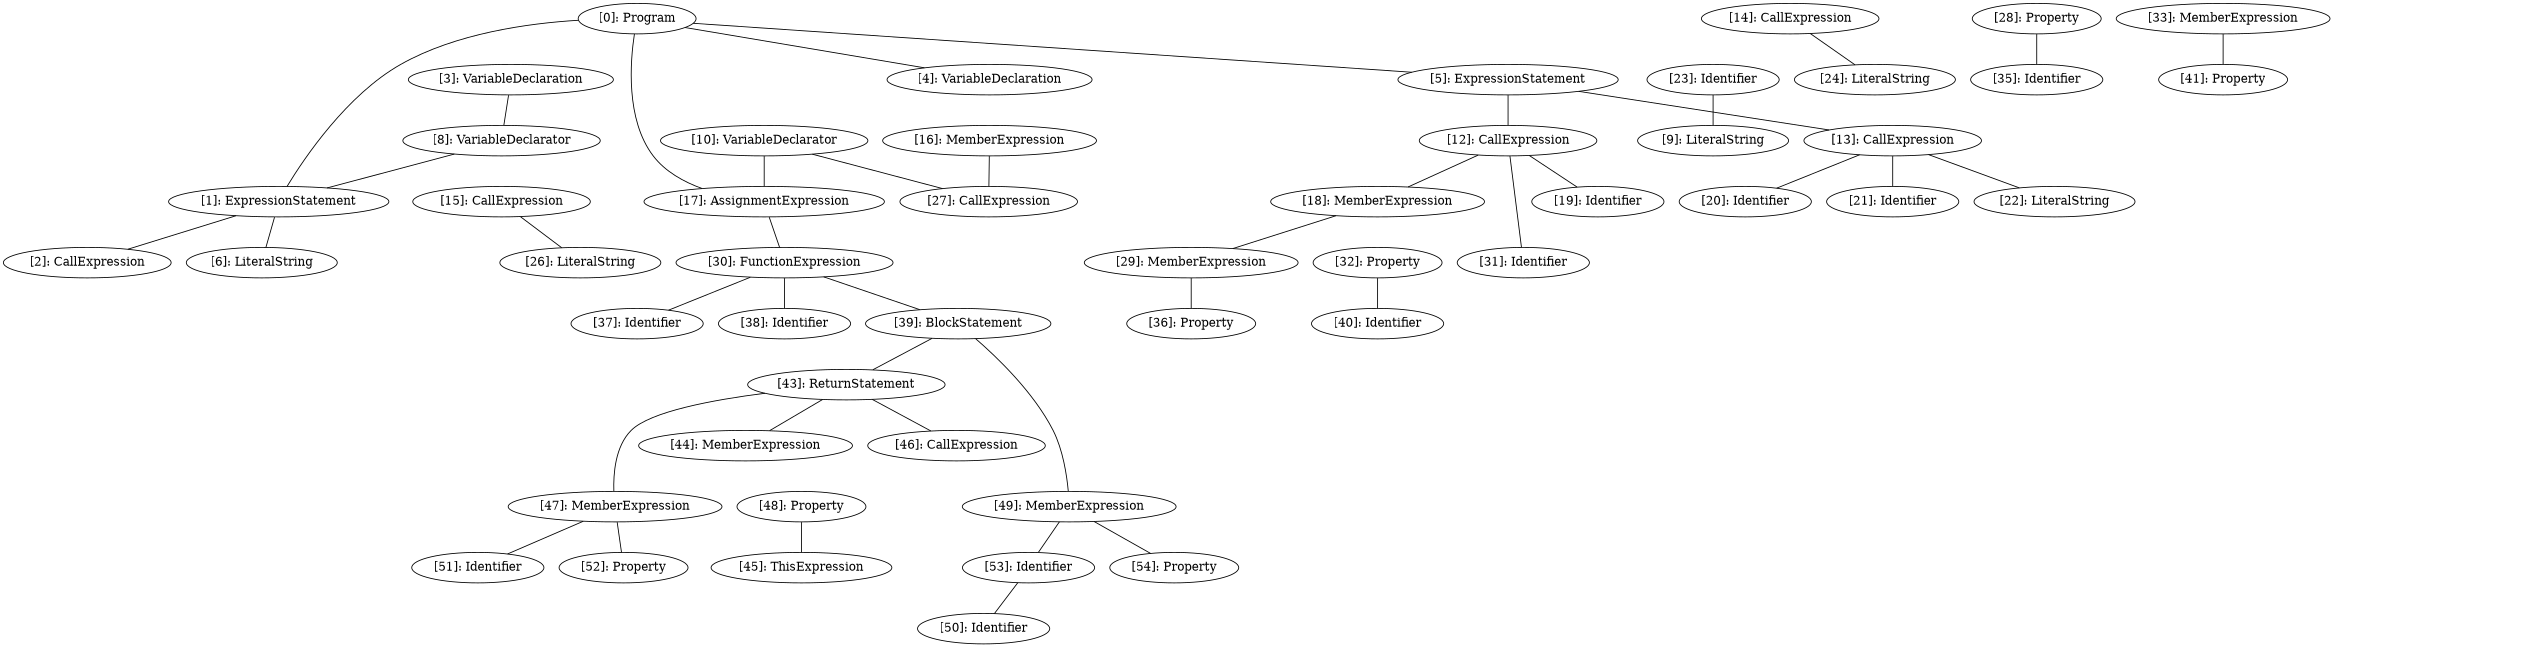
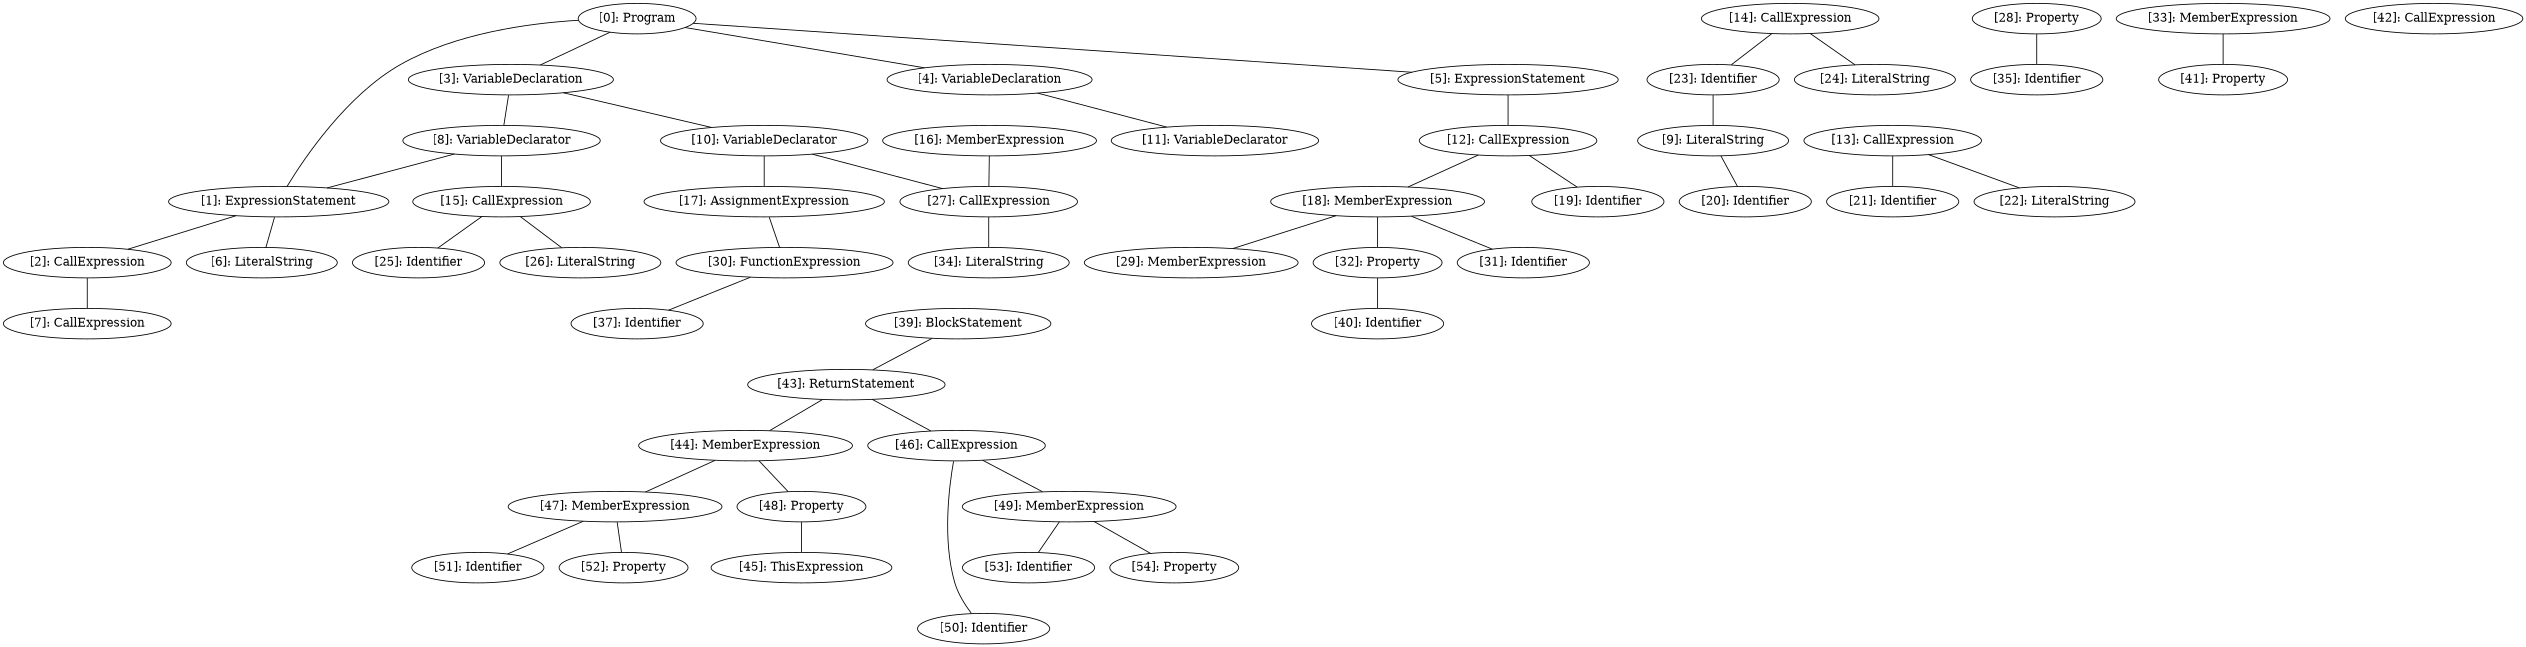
node "[42]: CallExpression": added
edge "[14]: CallExpression" -- "[23]: Identifier": added
edge "[3]: VariableDeclaration" -- "[10]: VariableDeclarator": added
edge "[5]: ExpressionStatement" -- "[13]: CallExpression": removed
edge "[0]: Program" -- "[17]: AssignmentExpression": now "[0]: Program" -- "[3]: VariableDeclaration"
node "[11]: VariableDeclarator": added
edge "[8]: VariableDeclarator" -- "[15]: CallExpression": added
edge "[13]: CallExpression" -- "[20]: Identifier": now "[9]: LiteralString" -- "[20]: Identifier"
edge "[12]: CallExpression" -- "[31]: Identifier": now "[18]: MemberExpression" -- "[31]: Identifier"
edge "[18]: MemberExpression" -- "[32]: Property": added
node "[25]: Identifier": added
node "[34]: LiteralString": added
edge "[30]: FunctionExpression" -- "[39]: BlockStatement": removed
node "[7]: CallExpression": added
node "[38]: Identifier": removed
node "[36]: Property": removed
edge "[39]: BlockStatement" -- "[49]: MemberExpression": now "[46]: CallExpression" -- "[49]: MemberExpression"
edge "[43]: ReturnStatement" -- "[47]: MemberExpression": now "[44]: MemberExpression" -- "[47]: MemberExpression"
edge "[44]: MemberExpression" -- "[48]: Property": added
edge "[53]: Identifier" -- "[50]: Identifier": now "[46]: CallExpression" -- "[50]: Identifier"
